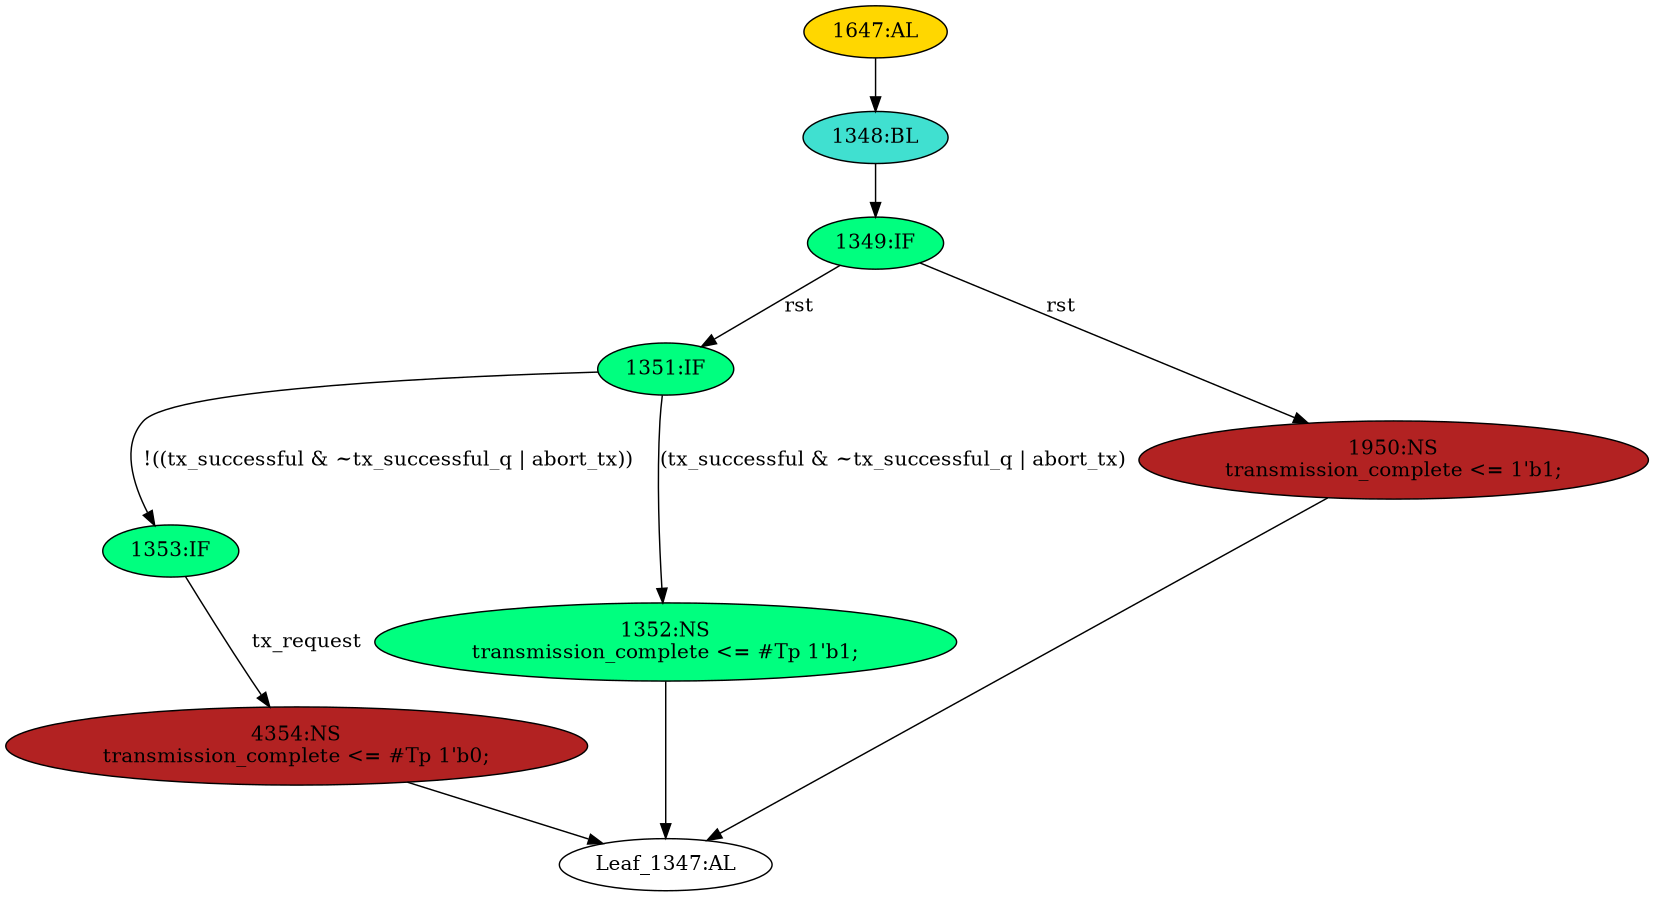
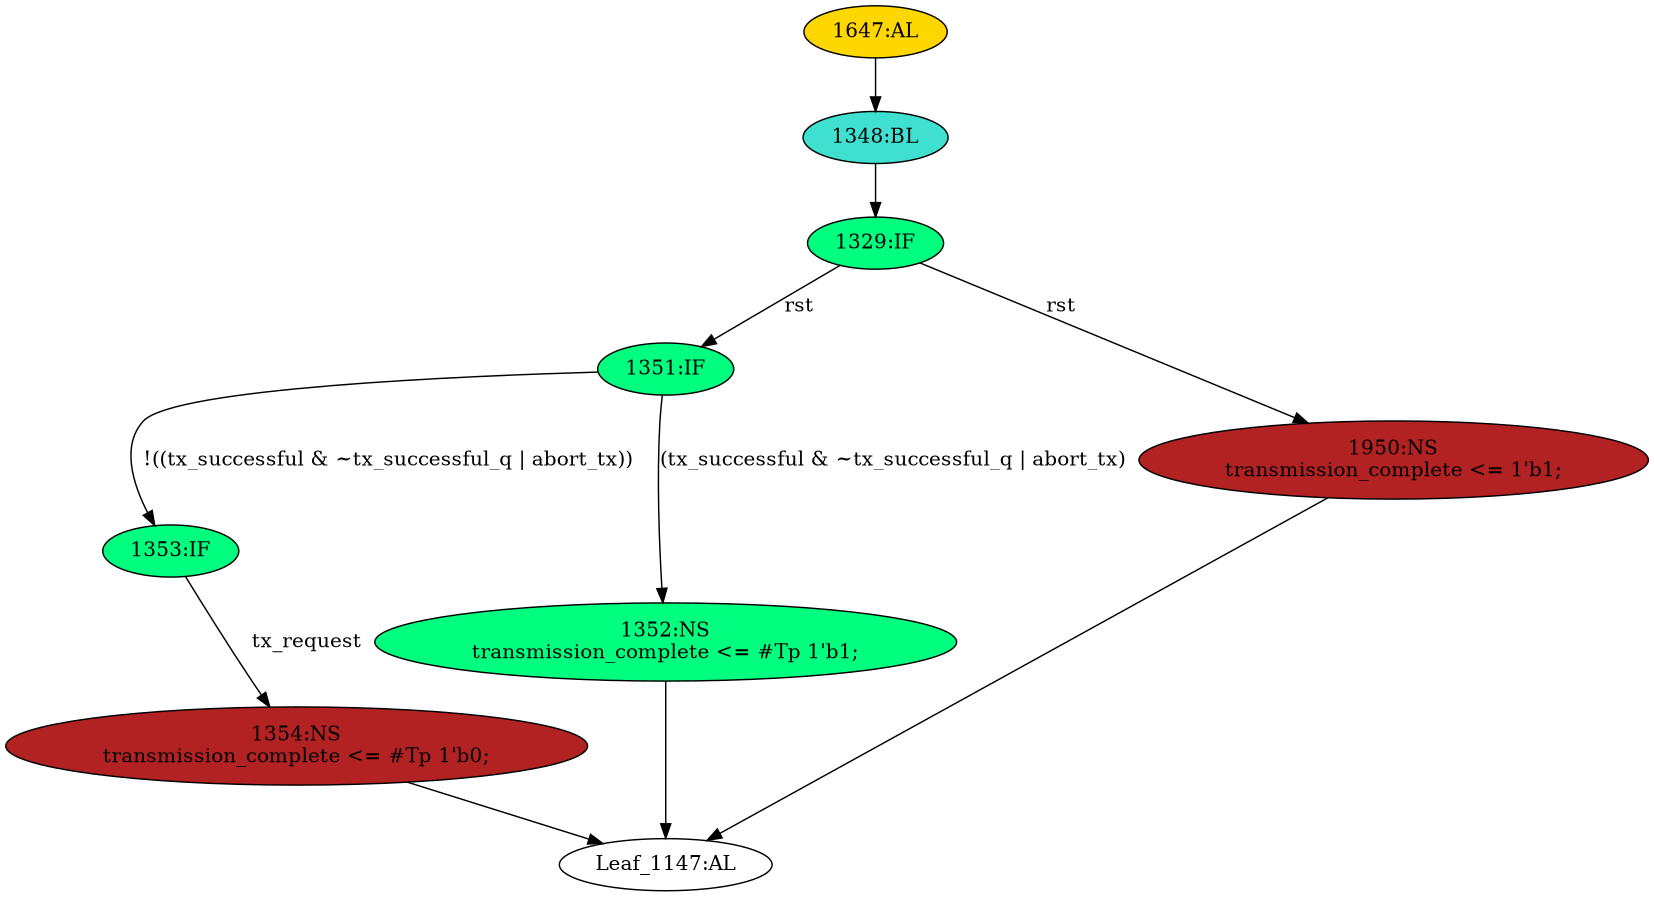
node "1349:IF": label "1349:IF" -> "1329:IF"
node "4354:NS transmission_complete <= #Tp 1'b0;": label "4354:NS transmission_complete <= #Tp 1'b0;" -> "1354:NS transmission_complete <= #Tp 1'b0;"
node "Leaf_1347:AL": label "Leaf_1347:AL" -> "Leaf_1147:AL"
